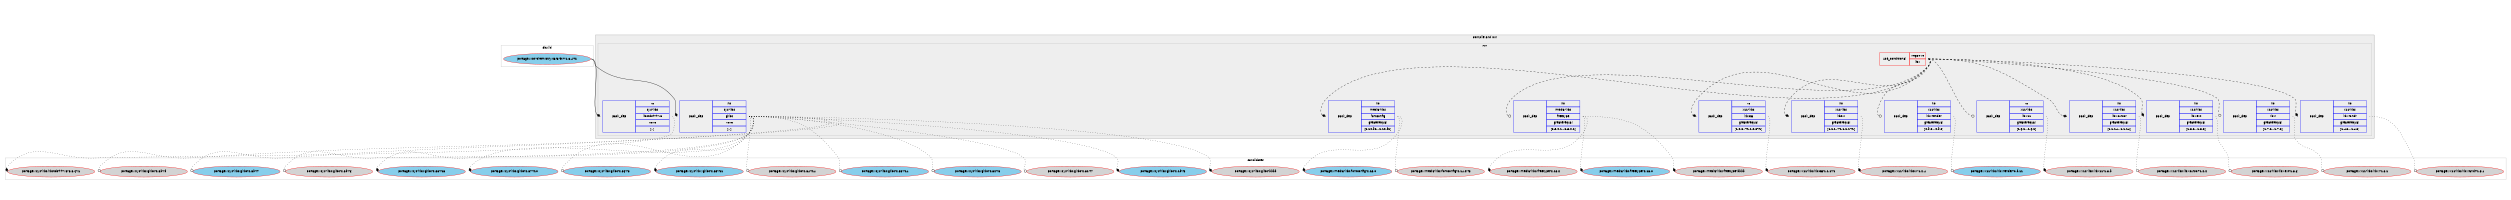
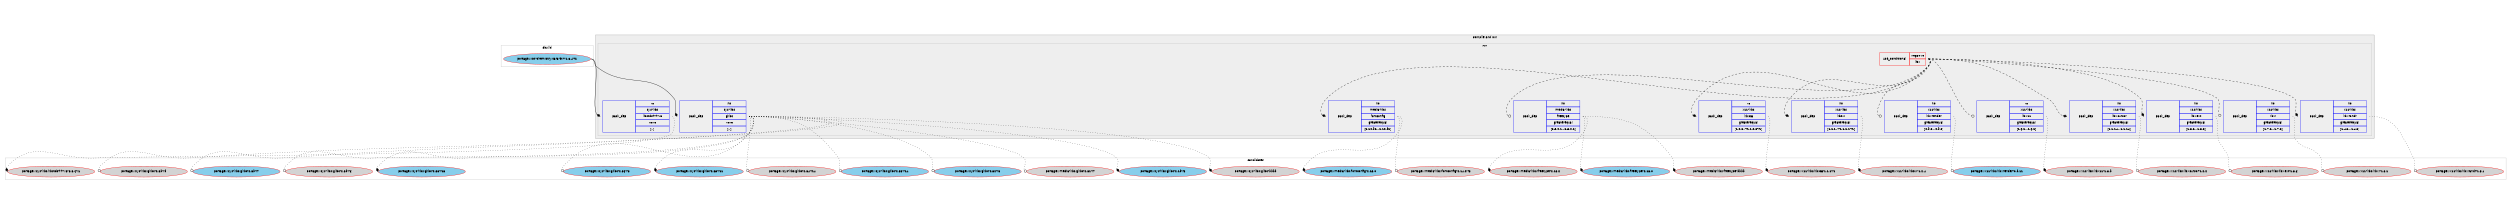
node "portage://sys-libs/glibc-2.37-r10": removed
node "portage://sys-libX/glibc-2.35-r11": label "portage://sys-libX/glibc-2.35-r11" -> "portage://sys-libs/glibc-2.35-r11"
node "portage://sys-libs/glibc-2.31-r7": label "portage://sys-libs/glibc-2.31-r7" -> "portage://media-libs/glibc-2.31-r7"
